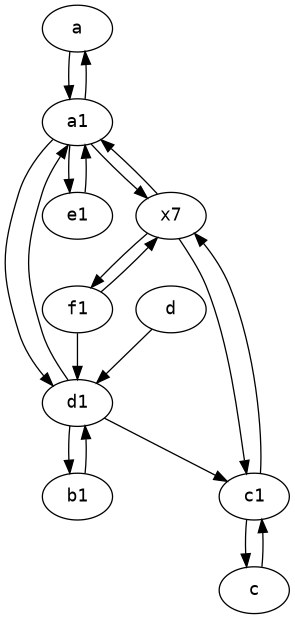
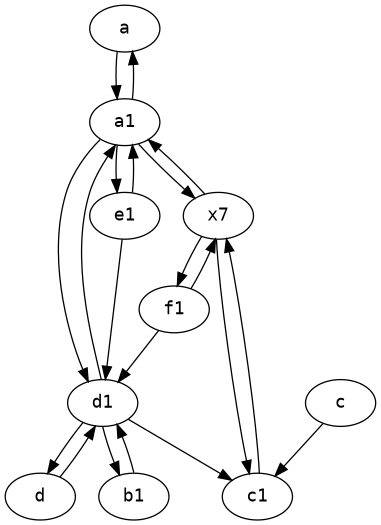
edge "e1" -> "d1": added
edge "d1" -> "d": added
edge "c1" -> "c": removed
